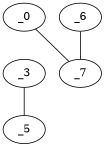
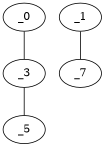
node "_6": label "_6" -> "_1"
edge "_0" -- "_7": now "_0" -- "_3"
